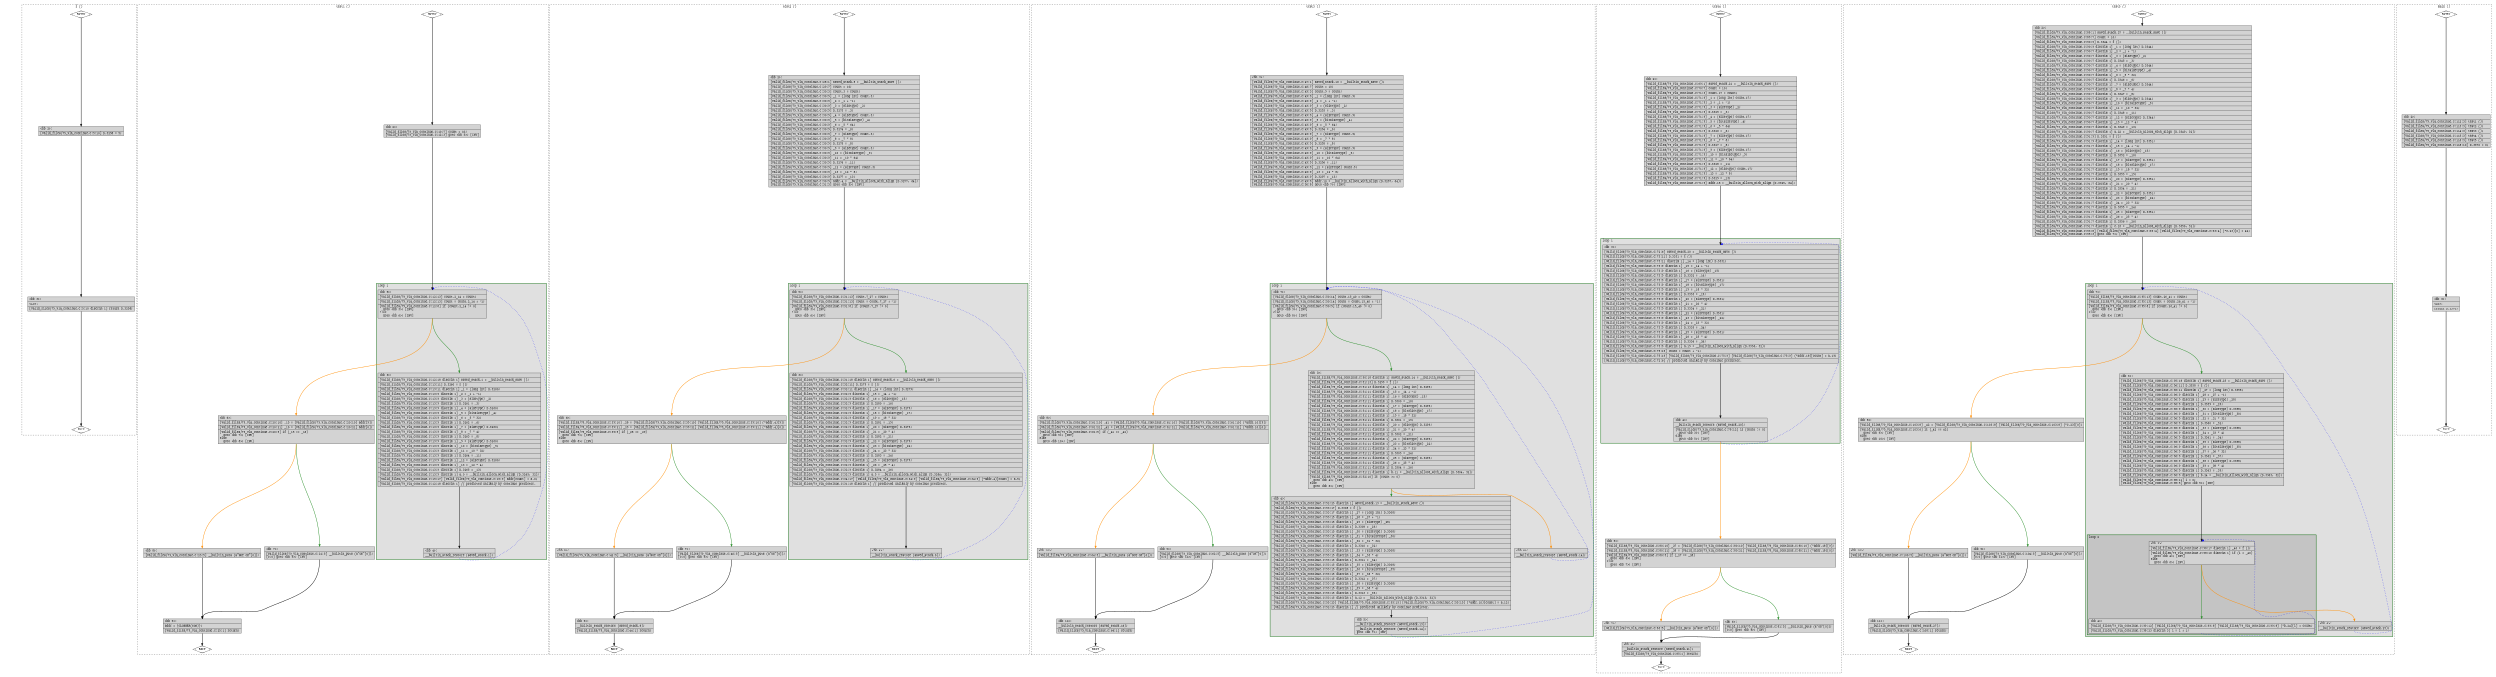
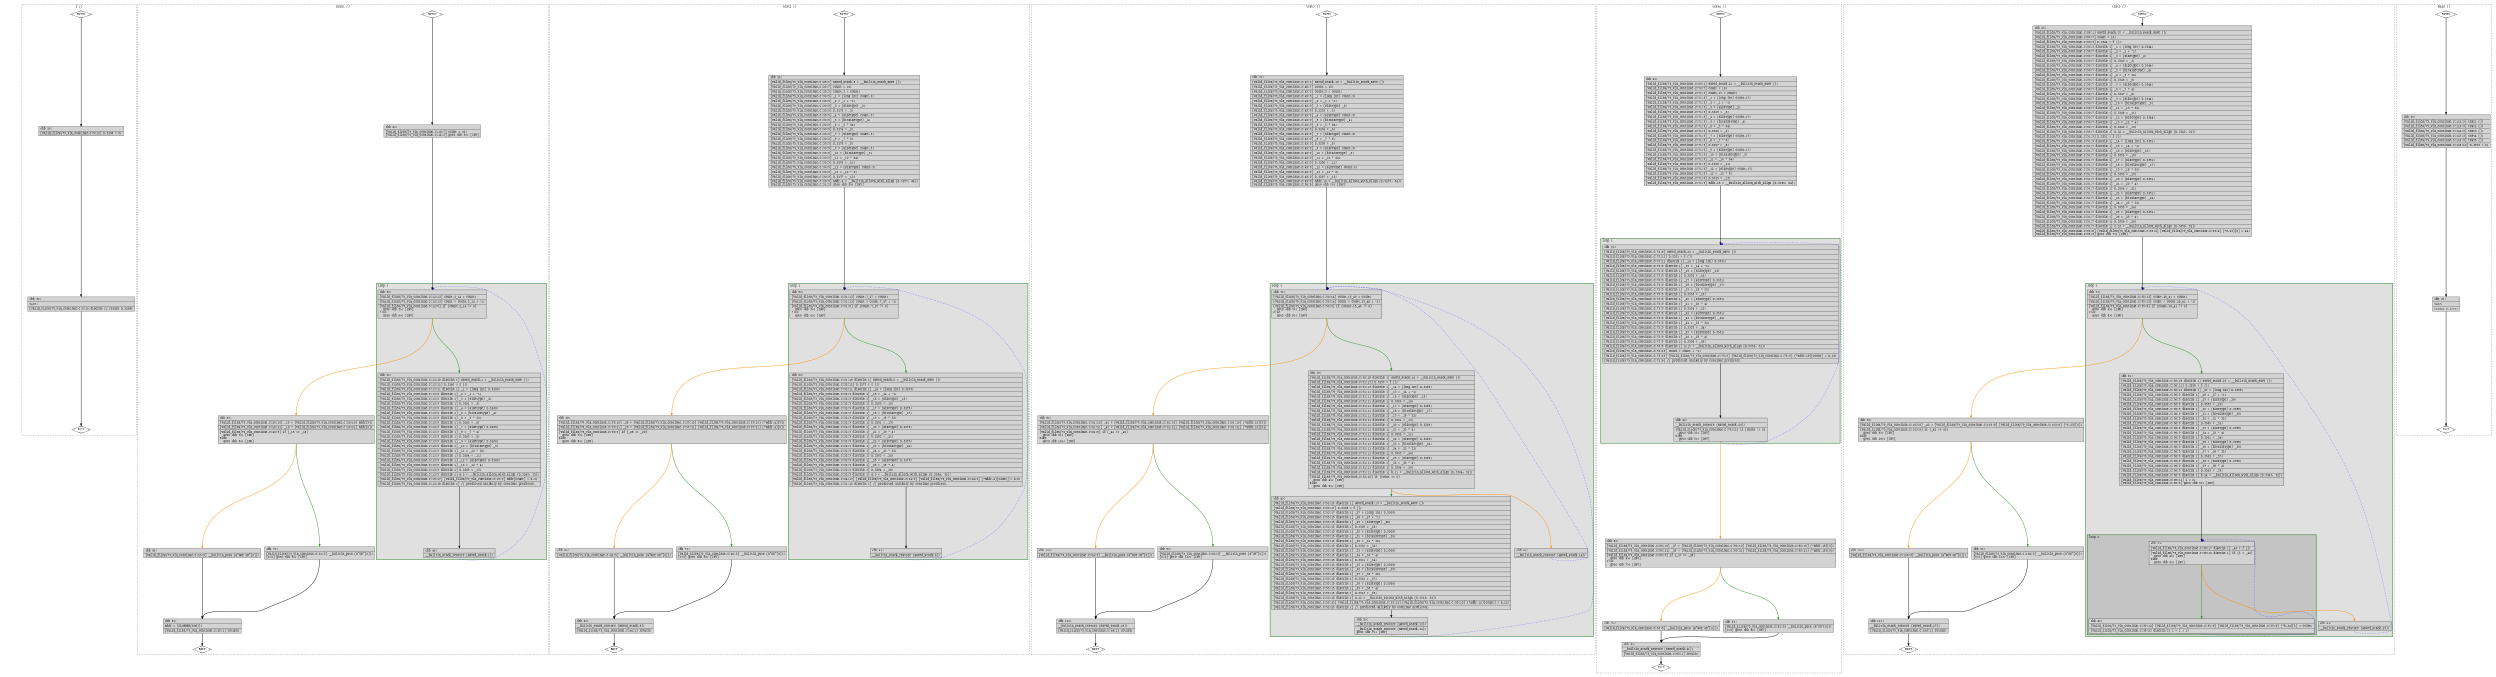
cluster "test1 ()": label "test1 ()" -> "puts1 ()"
